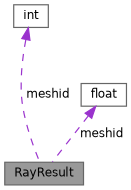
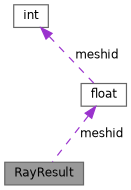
edge "RayResult" -> "int": now "float" -> "int"
